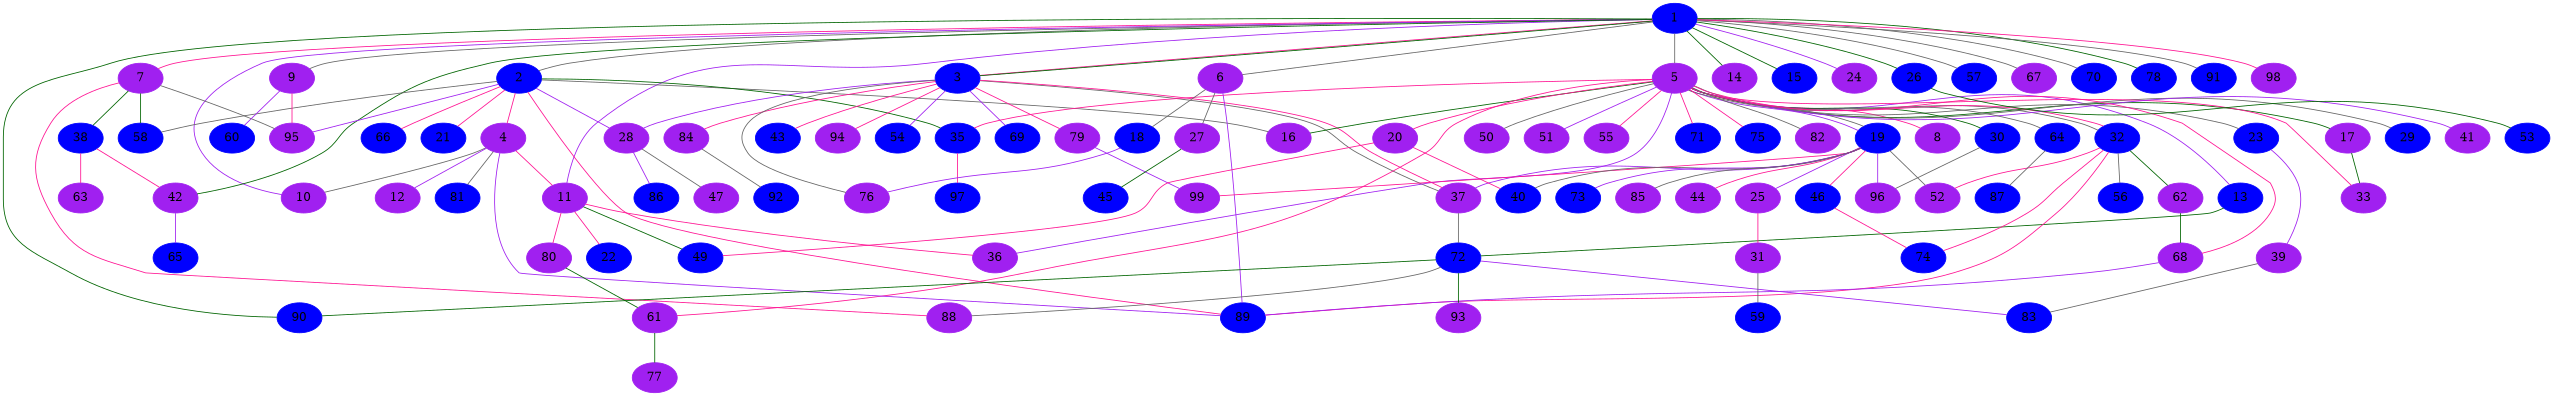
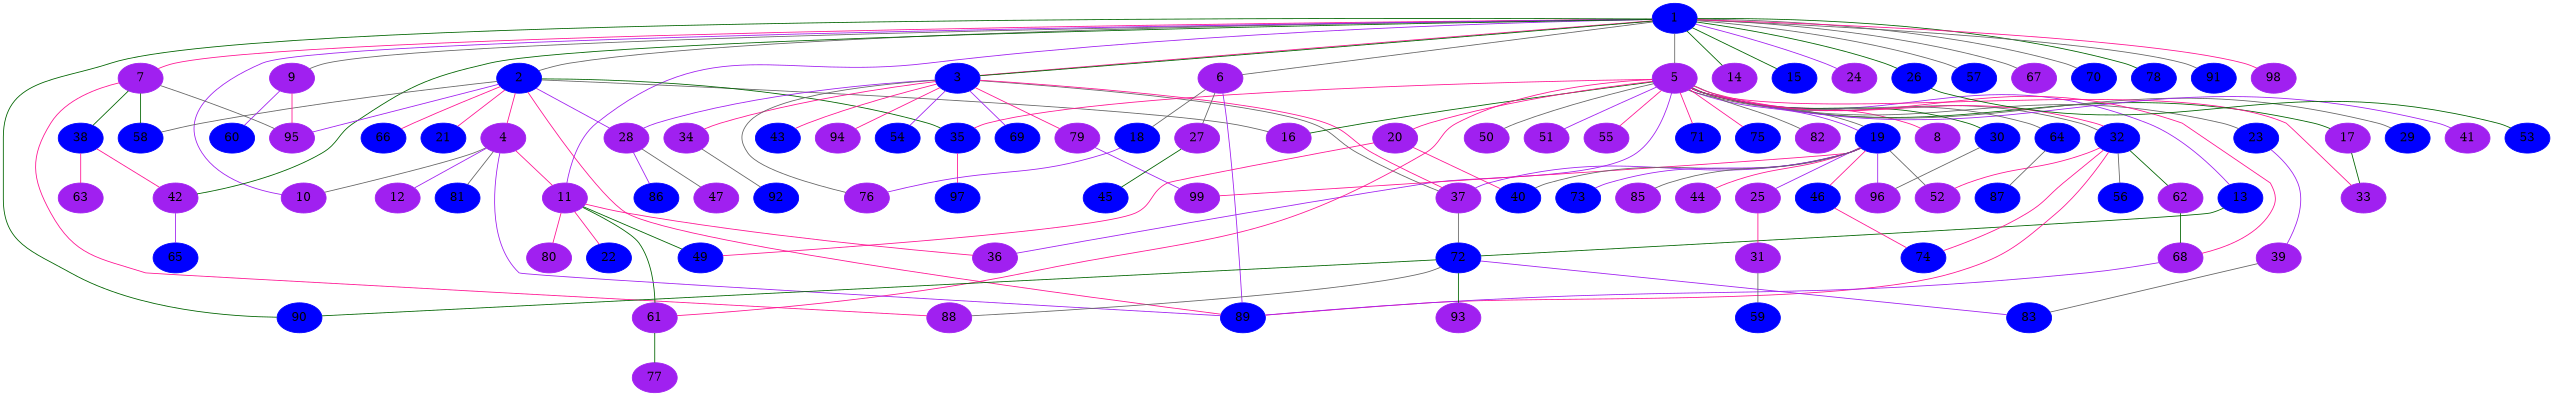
node "84": label "84" -> "34"
edge "80" -- "61": now "11" -- "61"
